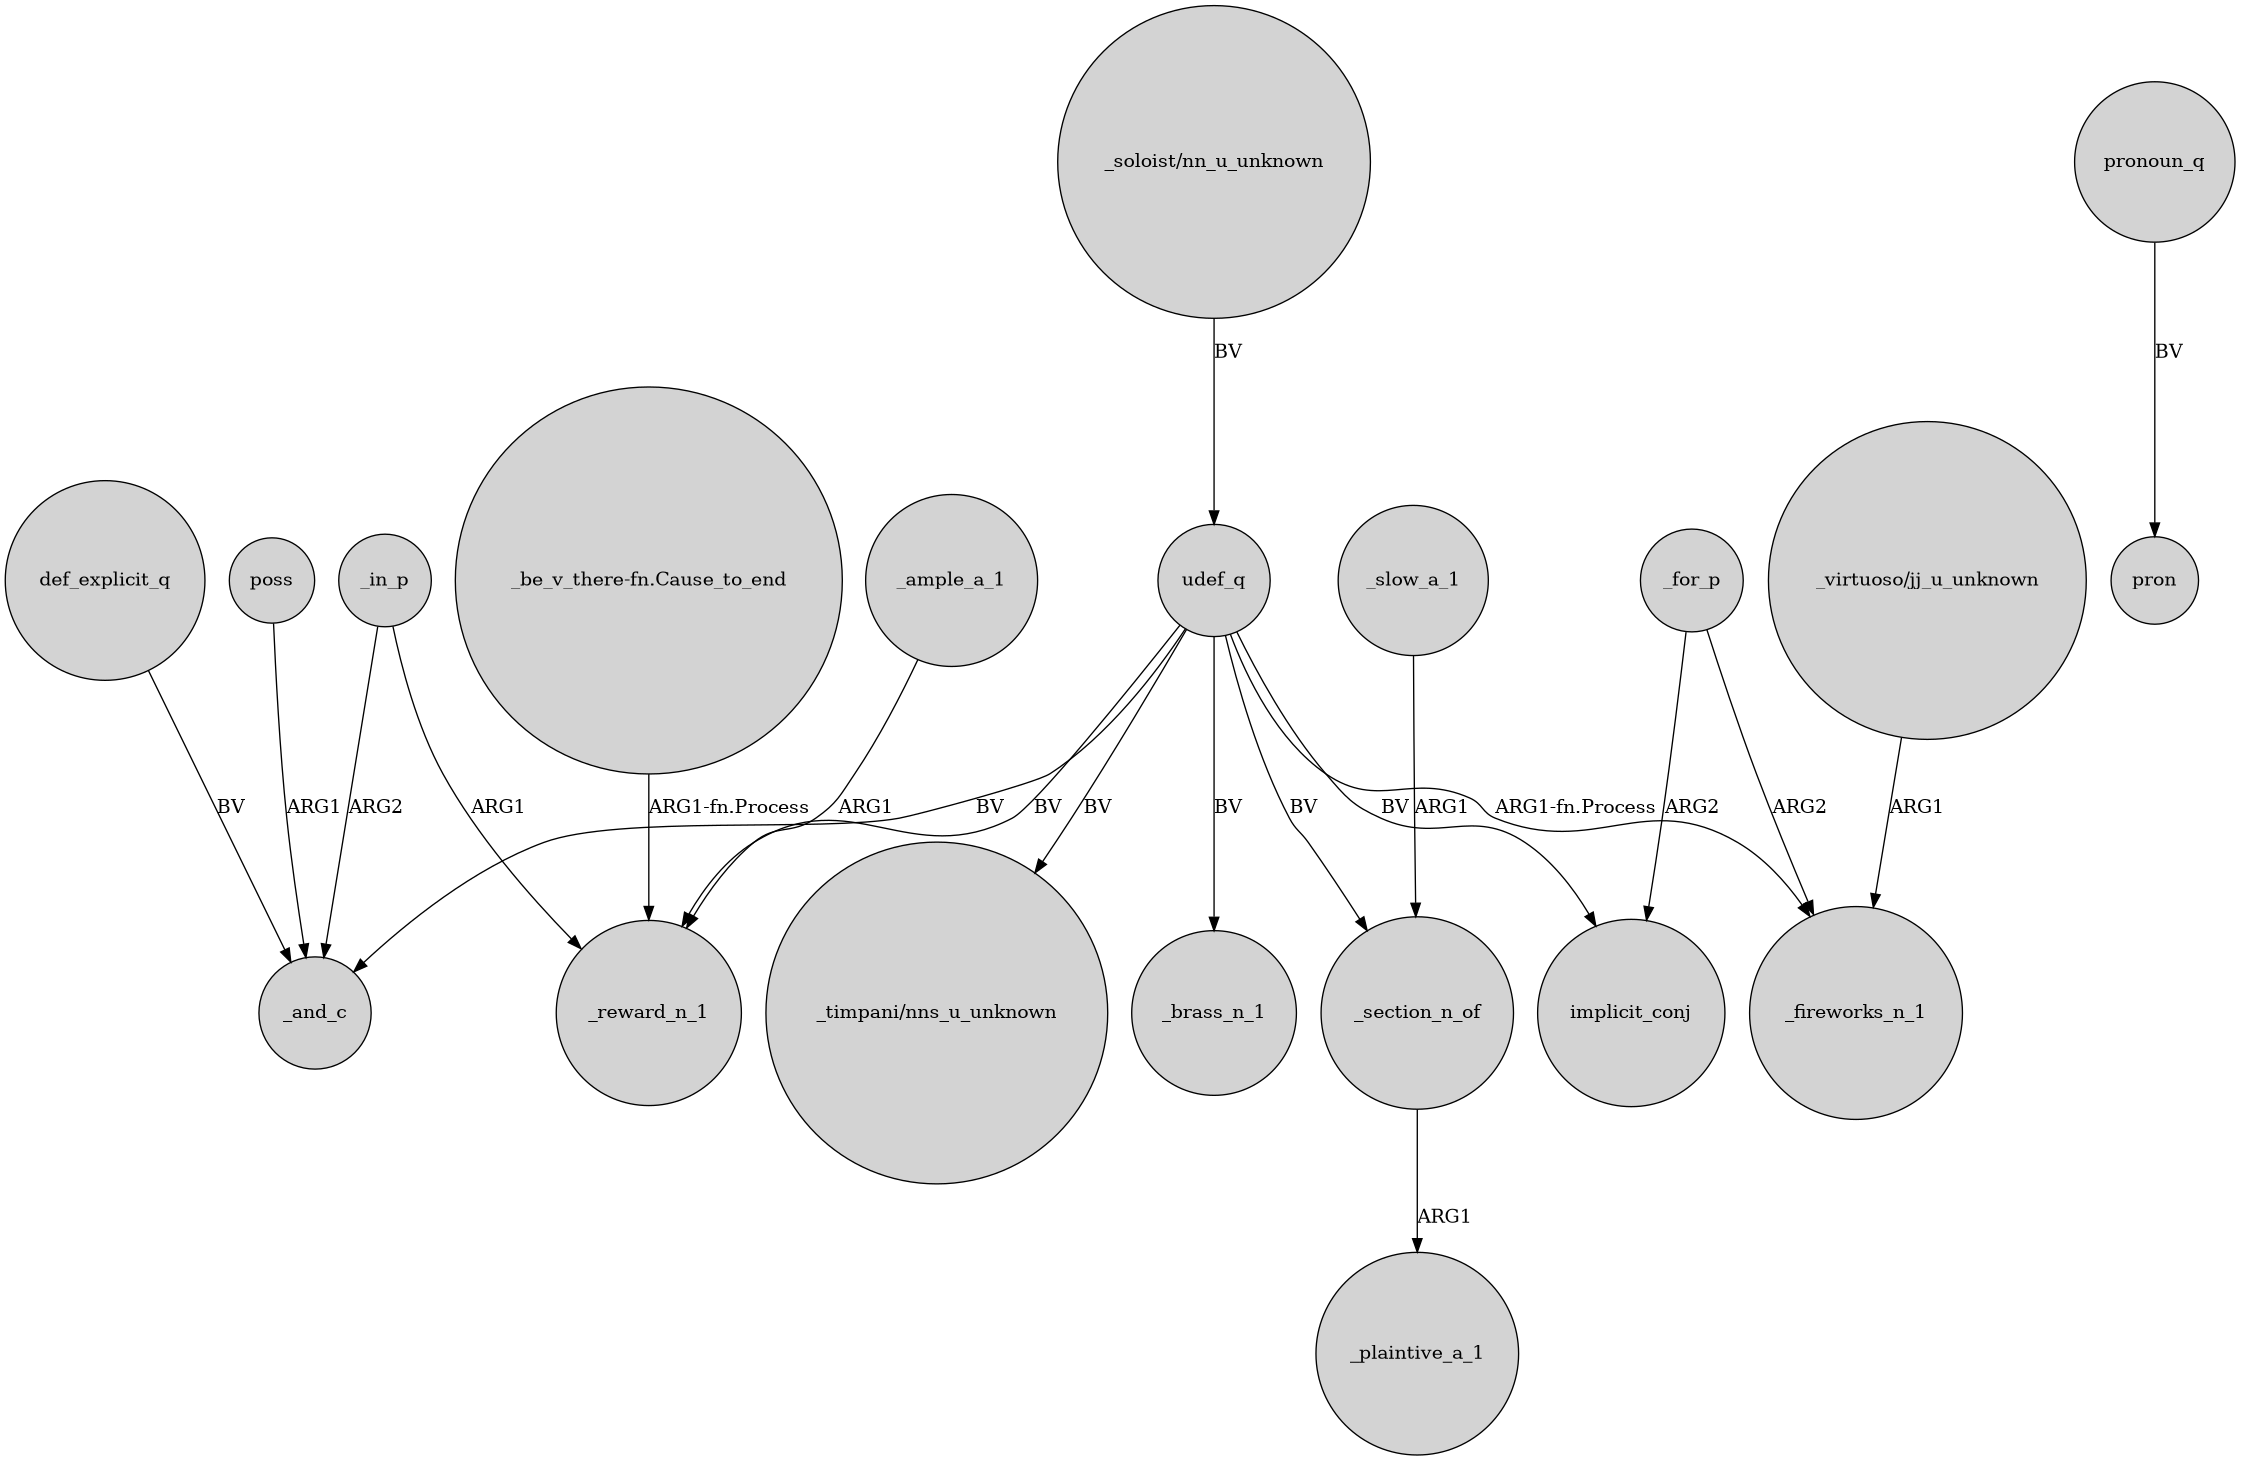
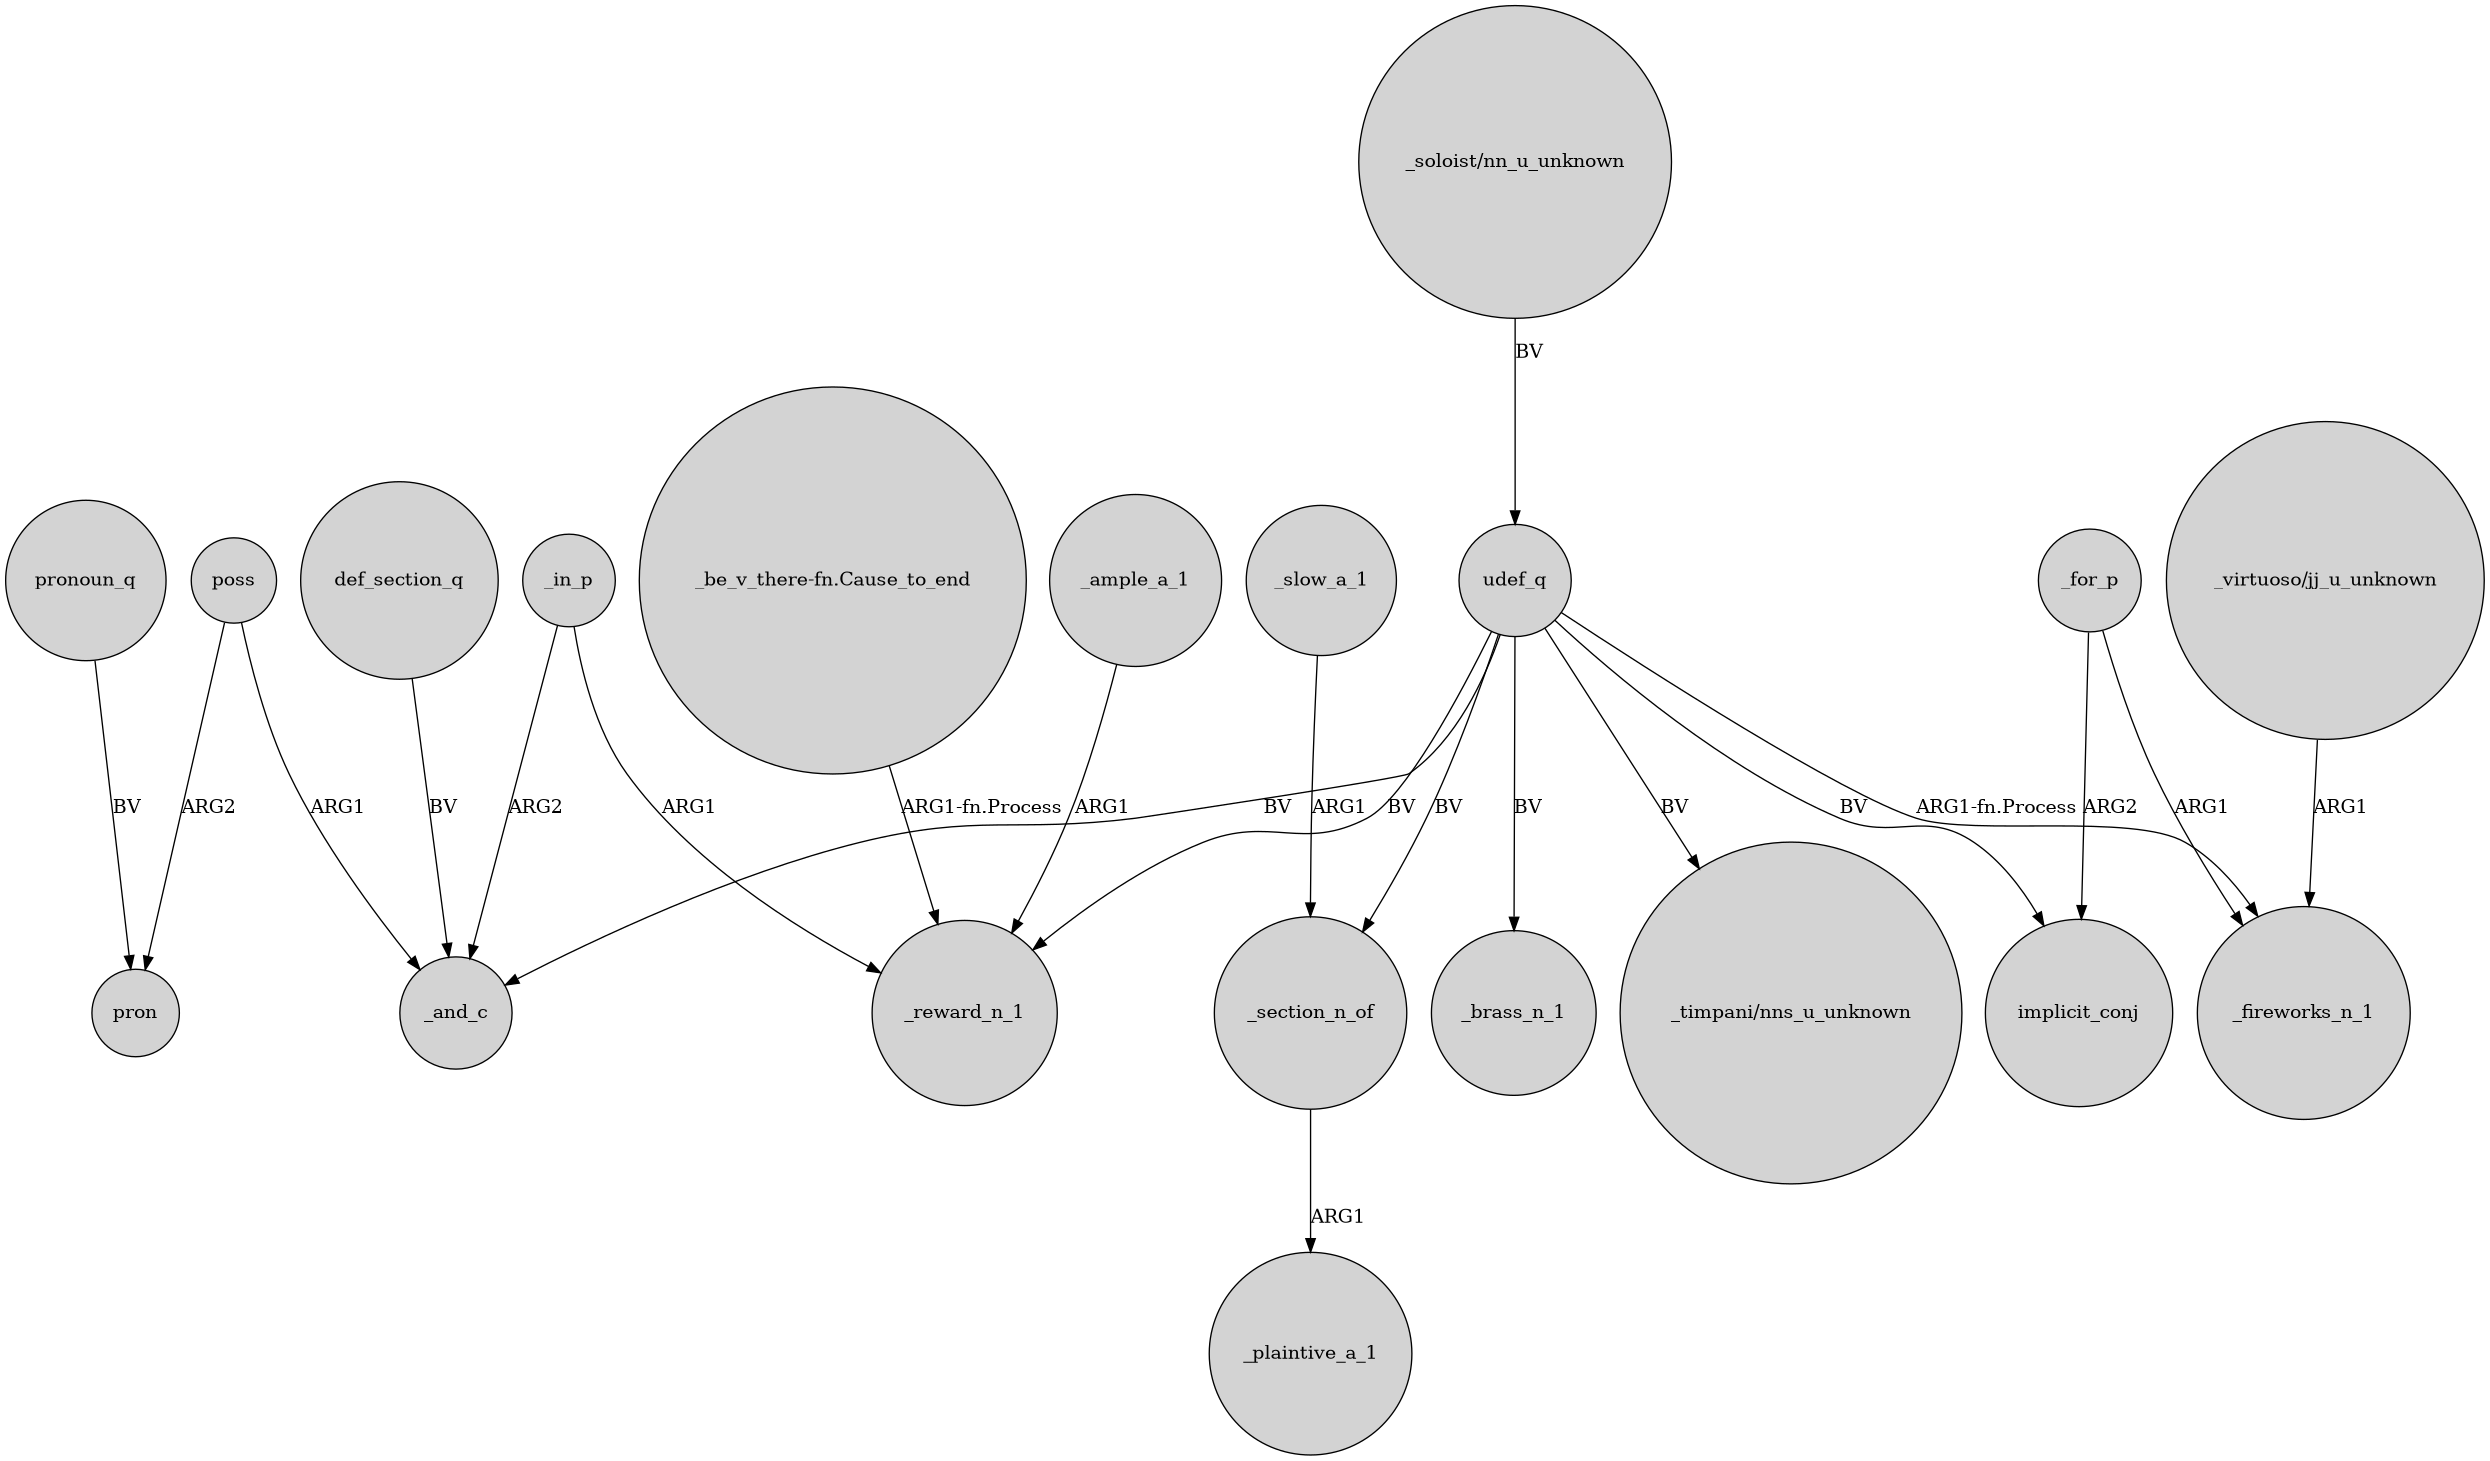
node "def_explicit_q": label "def_explicit_q" -> "def_section_q"
edge "poss" -> "pron": added, label "ARG2"
edge "_for_p" -> "_fireworks_n_1": label "ARG2" -> "ARG1"
